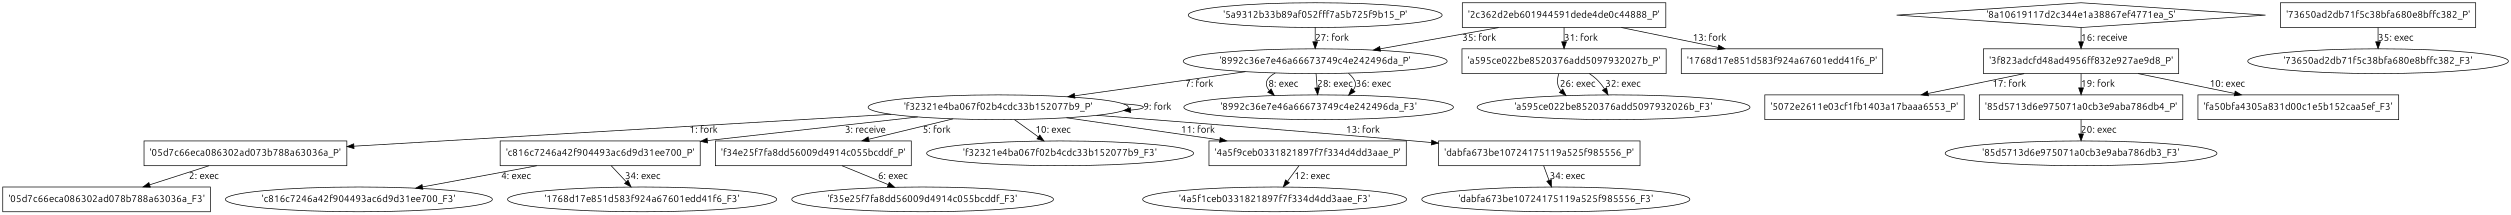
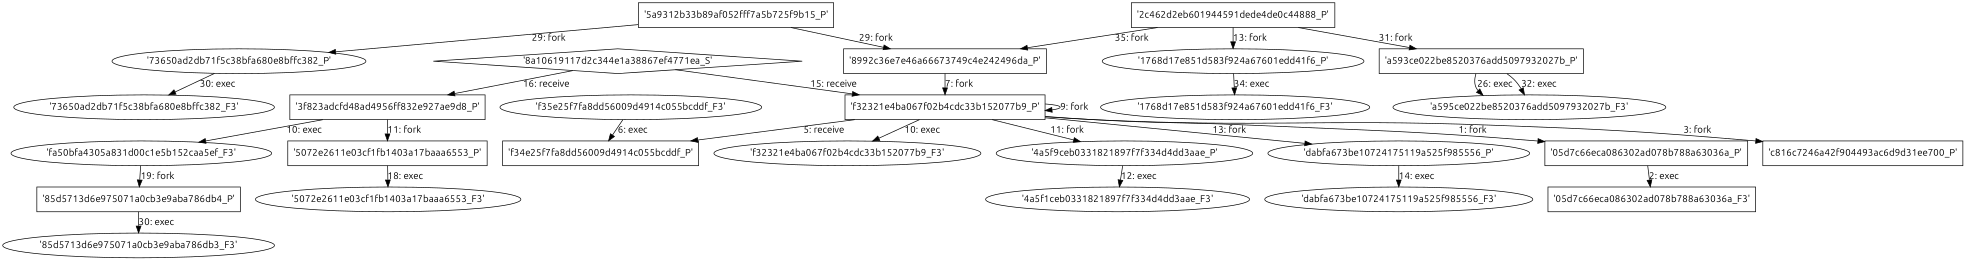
node "'5a9312b33b89af052fff7a5b725f9b15_P'": shape ellipse -> box
node "'2c362d2eb601944591dede4de0c44888_P'": label "'2c362d2eb601944591dede4de0c44888_P'" -> "'2c462d2eb601944591dede4de0c44888_P'"
node "'73650ad2db71f5c38bfa680e8bffc382_P'": shape box -> ellipse
edge "'5a9312b33b89af052fff7a5b725f9b15_P'" -> "'73650ad2db71f5c38bfa680e8bffc382_P'": added, label "29: fork"
edge "'5a9312b33b89af052fff7a5b725f9b15_P'" -> "'8992c36e7e46a66673749c4e242496da_P'": label "27: fork" -> "29: fork"
edge "'73650ad2db71f5c38bfa680e8bffc382_P'" -> "'73650ad2db71f5c38bfa680e8bffc382_F3'": label "35: exec" -> "30: exec"
node "'8992c36e7e46a66673749c4e242496da_P'": shape ellipse -> box
node "'a595ce022be8520376add5097932027b_P'": label "'a595ce022be8520376add5097932027b_P'" -> "'a593ce022be8520376add5097932027b_P'"
node "'1768d17e851d583f924a67601edd41f6_P'": shape box -> ellipse
edge "'3f823adcfd48ad4956ff832e927ae9d8_P'" -> "'85d5713d6e975071a0cb3e9aba786db4_P'": now "'fa50bfa4305a831d00c1e5b152caa5ef_F3'" -> "'85d5713d6e975071a0cb3e9aba786db4_P'"
edge "'8a10619117d2c344e1a38867ef4771ea_S'" -> "'f32321e4ba067f02b4cdc33b152077b9_P'": added, label "15: receive"
edge "'3f823adcfd48ad4956ff832e927ae9d8_P'" -> "'5072e2611e03cf1fb1403a17baaa6553_P'": label "17: fork" -> "11: fork"
node "'f32321e4ba067f02b4cdc33b152077b9_P'": shape ellipse -> box
node "'8992c36e7e46a66673749c4e242496da_F3'": removed
node "'a595ce022be8520376add5097932026b_F3'": label "'a595ce022be8520376add5097932026b_F3'" -> "'a595ce022be8520376add5097932027b_F3'"
node "'fa50bfa4305a831d00c1e5b152caa5ef_F3'": shape box -> ellipse
edge "'f32321e4ba067f02b4cdc33b152077b9_P'" -> "'c816c7246a42f904493ac6d9d31ee700_P'": label "3: receive" -> "3: fork"
edge "'f32321e4ba067f02b4cdc33b152077b9_P'" -> "'f34e25f7fa8dd56009d4914c055bcddf_P'": label "5: fork" -> "5: receive"
edge "'85d5713d6e975071a0cb3e9aba786db4_P'" -> "'85d5713d6e975071a0cb3e9aba786db3_F3'": label "20: exec" -> "30: exec"
node "'05d7c66eca086302ad073b788a63036a_P'": label "'05d7c66eca086302ad073b788a63036a_P'" -> "'05d7c66eca086302ad078b788a63036a_P'"
node "'4a5f9ceb0331821897f7f334d4dd3aae_P'": shape box -> ellipse
node "'dabfa673be10724175119a525f985556_P'": shape box -> ellipse
edge "'c816c7246a42f904493ac6d9d31ee700_P'" -> "'1768d17e851d583f924a67601edd41f6_F3'": now "'1768d17e851d583f924a67601edd41f6_P'" -> "'1768d17e851d583f924a67601edd41f6_F3'"
edge "'f34e25f7fa8dd56009d4914c055bcddf_P'" -> "'f35e25f7fa8dd56009d4914c055bcddf_F3'": reversed
edge "'dabfa673be10724175119a525f985556_P'" -> "'dabfa673be10724175119a525f985556_F3'": label "34: exec" -> "14: exec"
node "'c816c7246a42f904493ac6d9d31ee700_F3'": removed
node "'5072e2611e03cf1fb1403a17baaa6553_F3'": added
